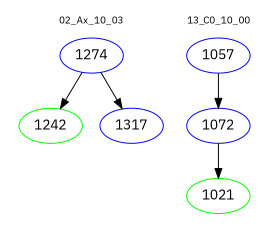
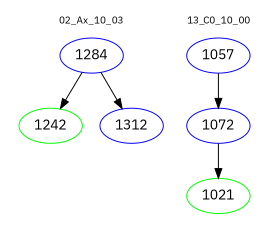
node "1274": label "1274" -> "1284"
node "1317": label "1317" -> "1312"
